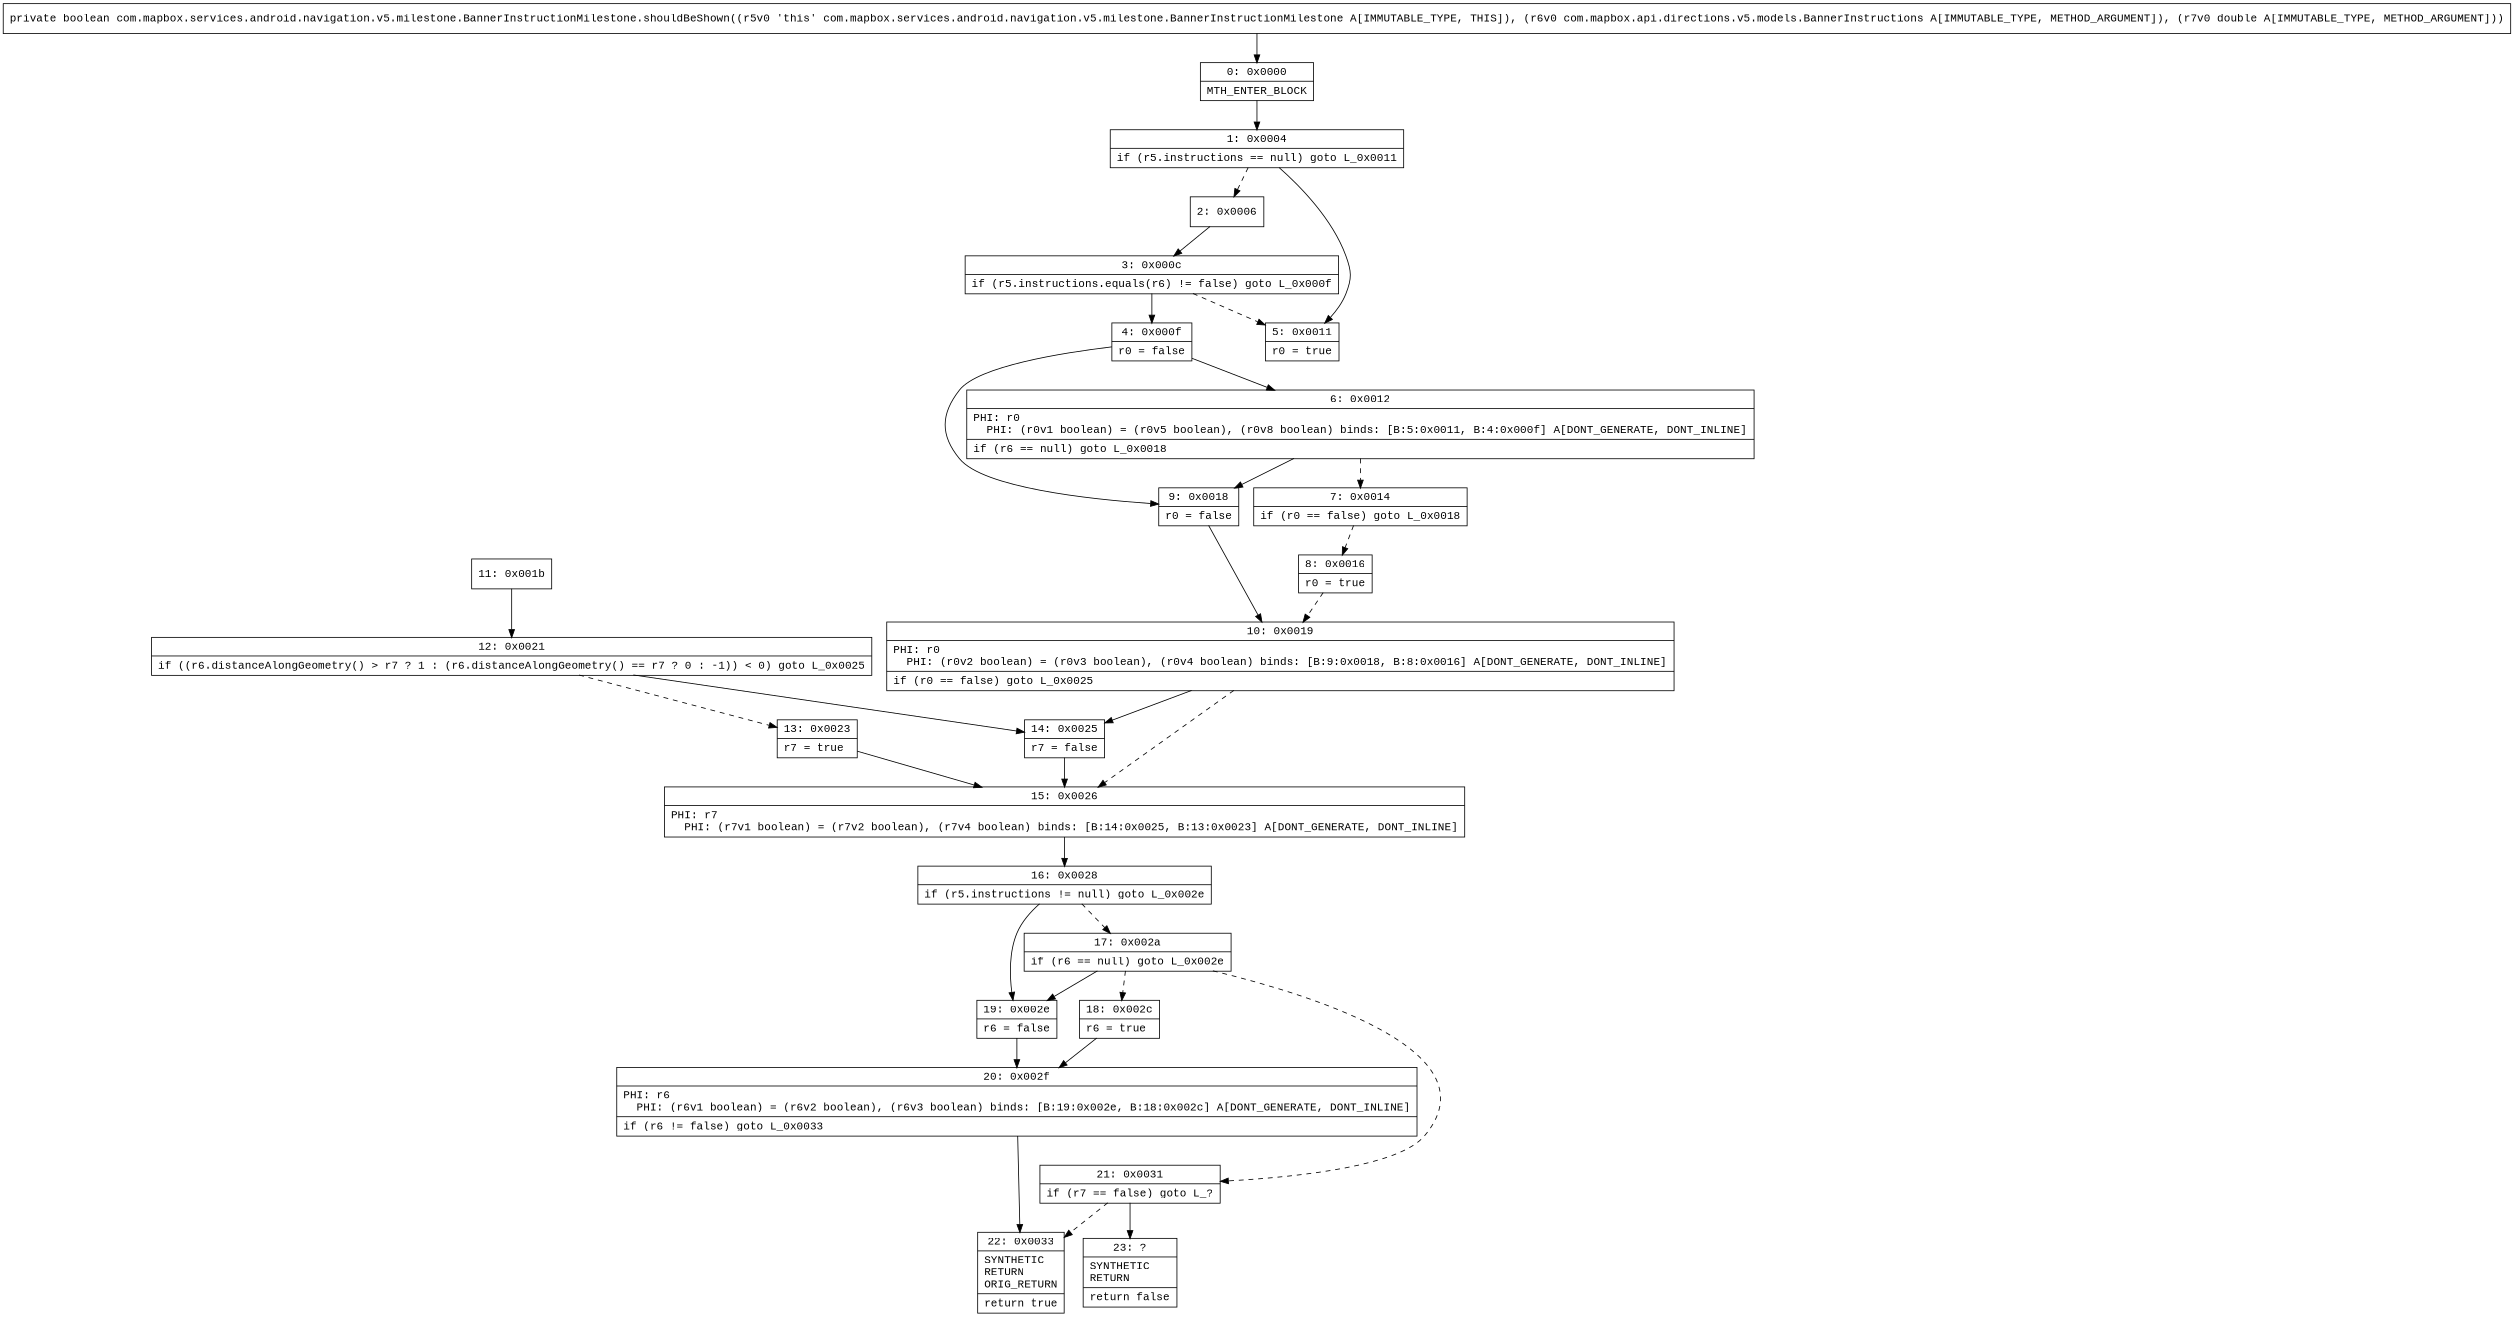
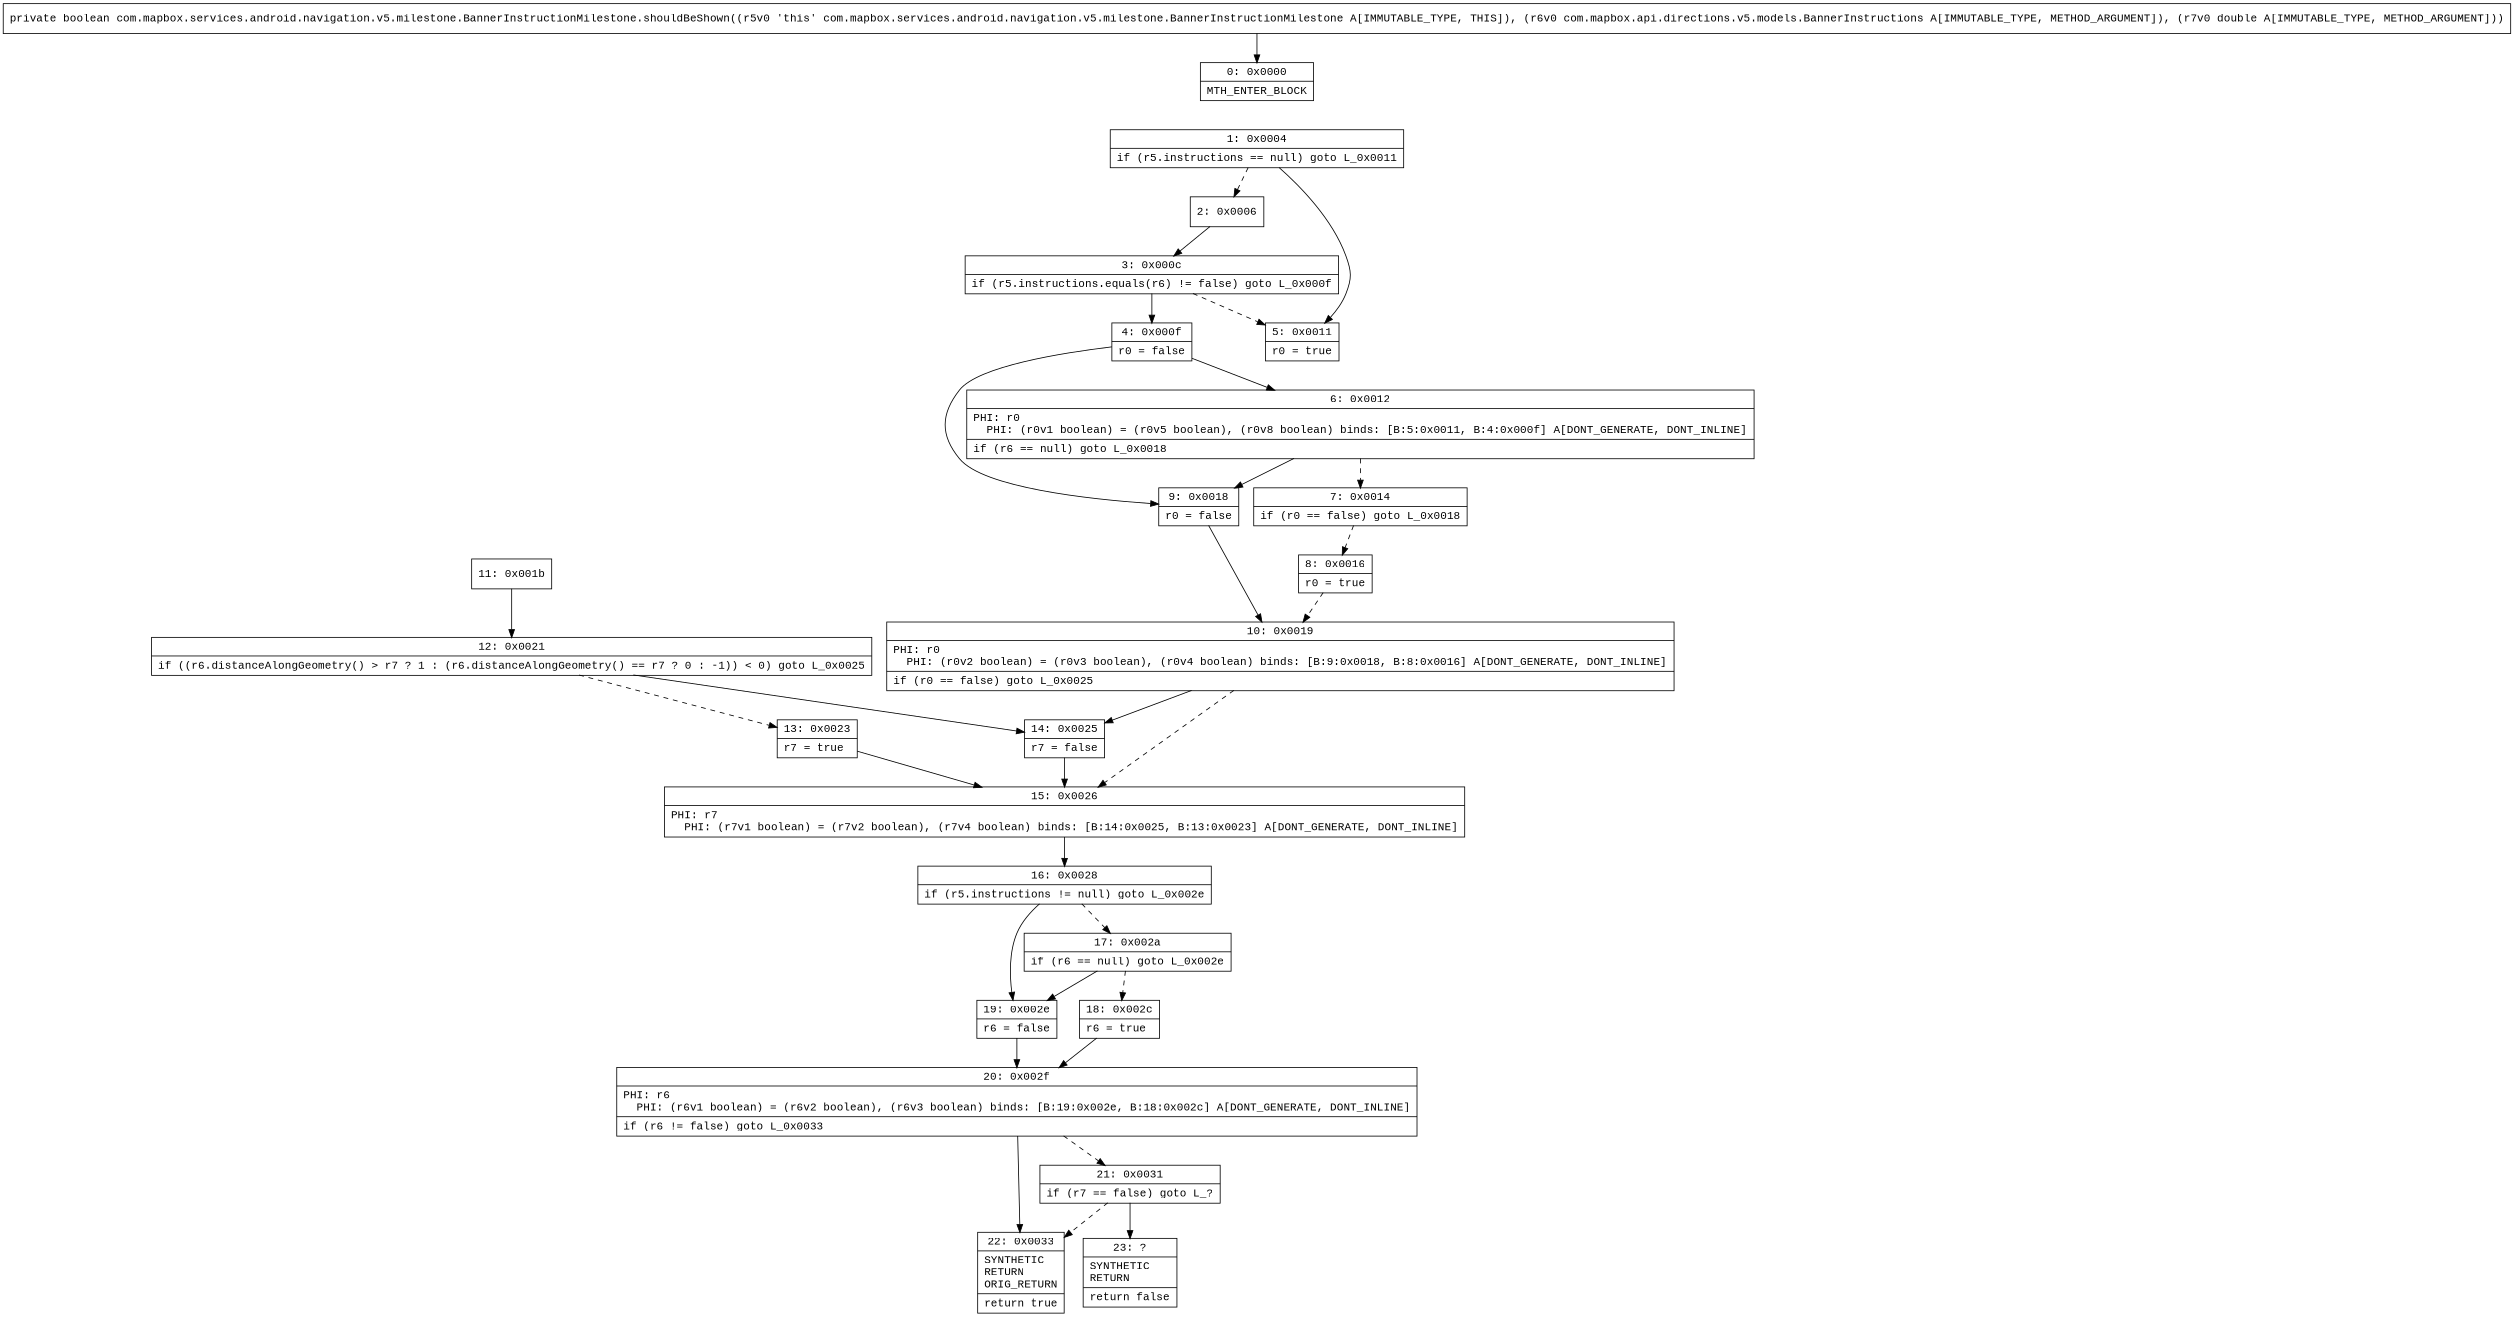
edge "0: 0x0000" -> "1: 0x0004": removed
edge "17: 0x002a" -> "21: 0x0031": now "20: 0x002f" -> "21: 0x0031"
